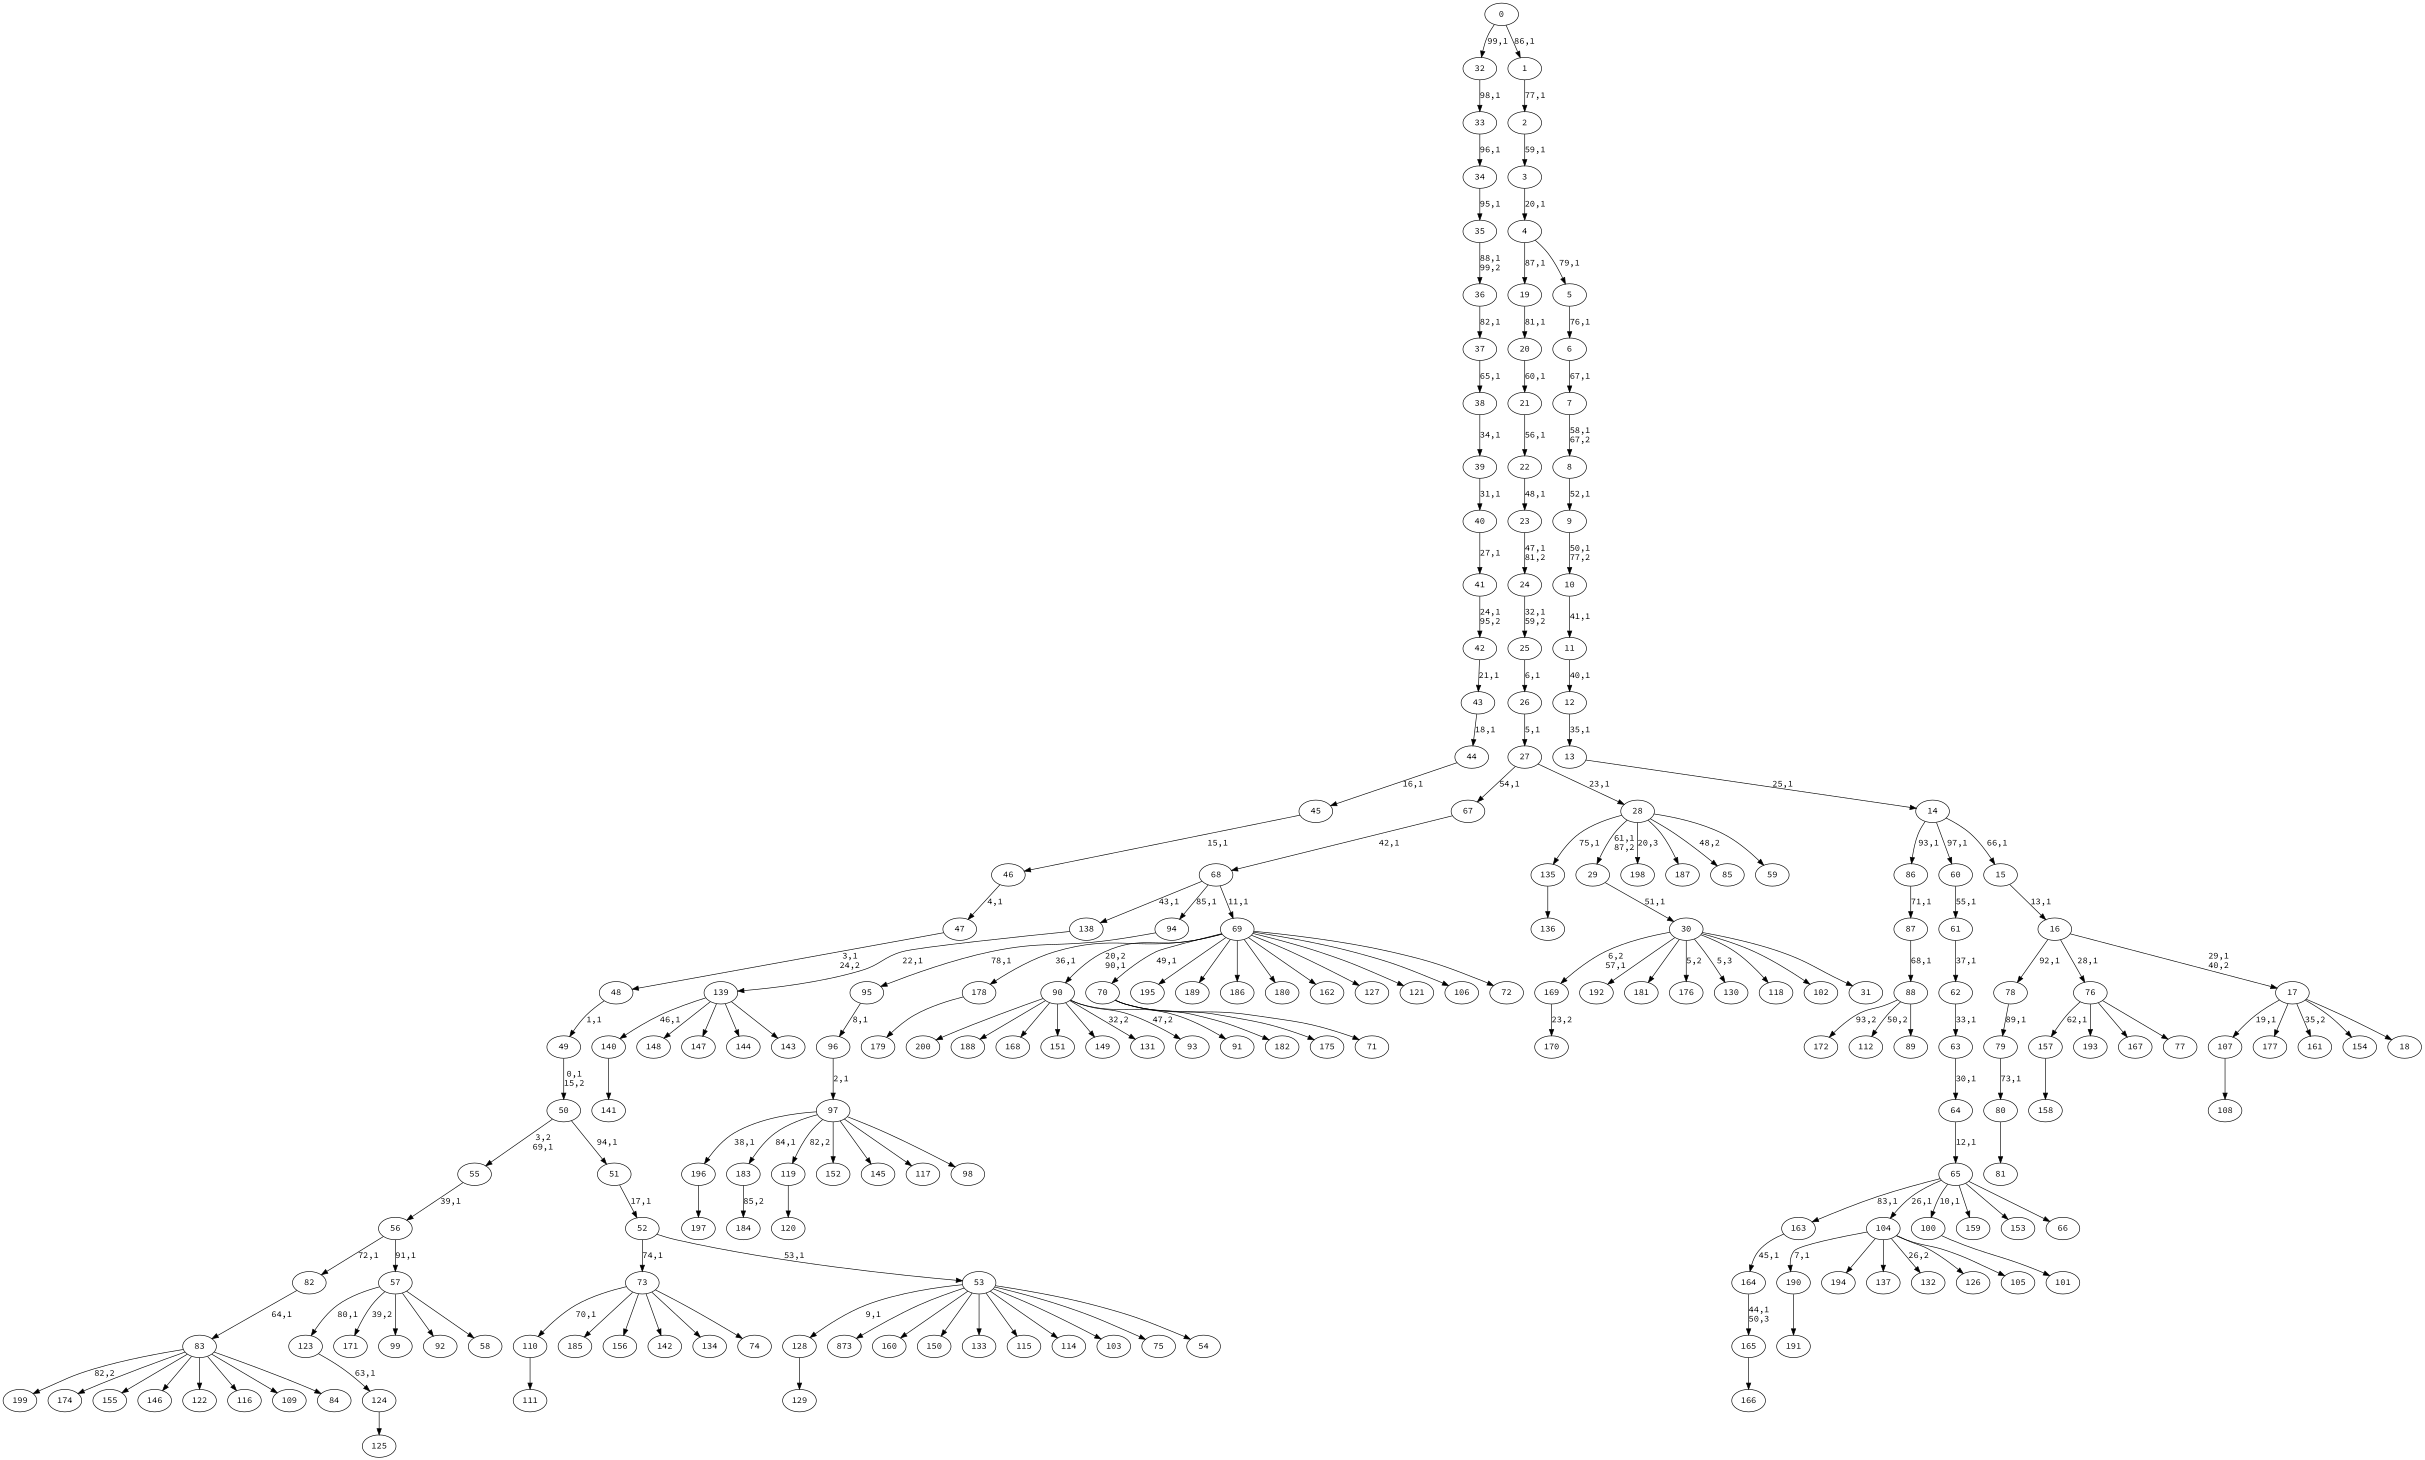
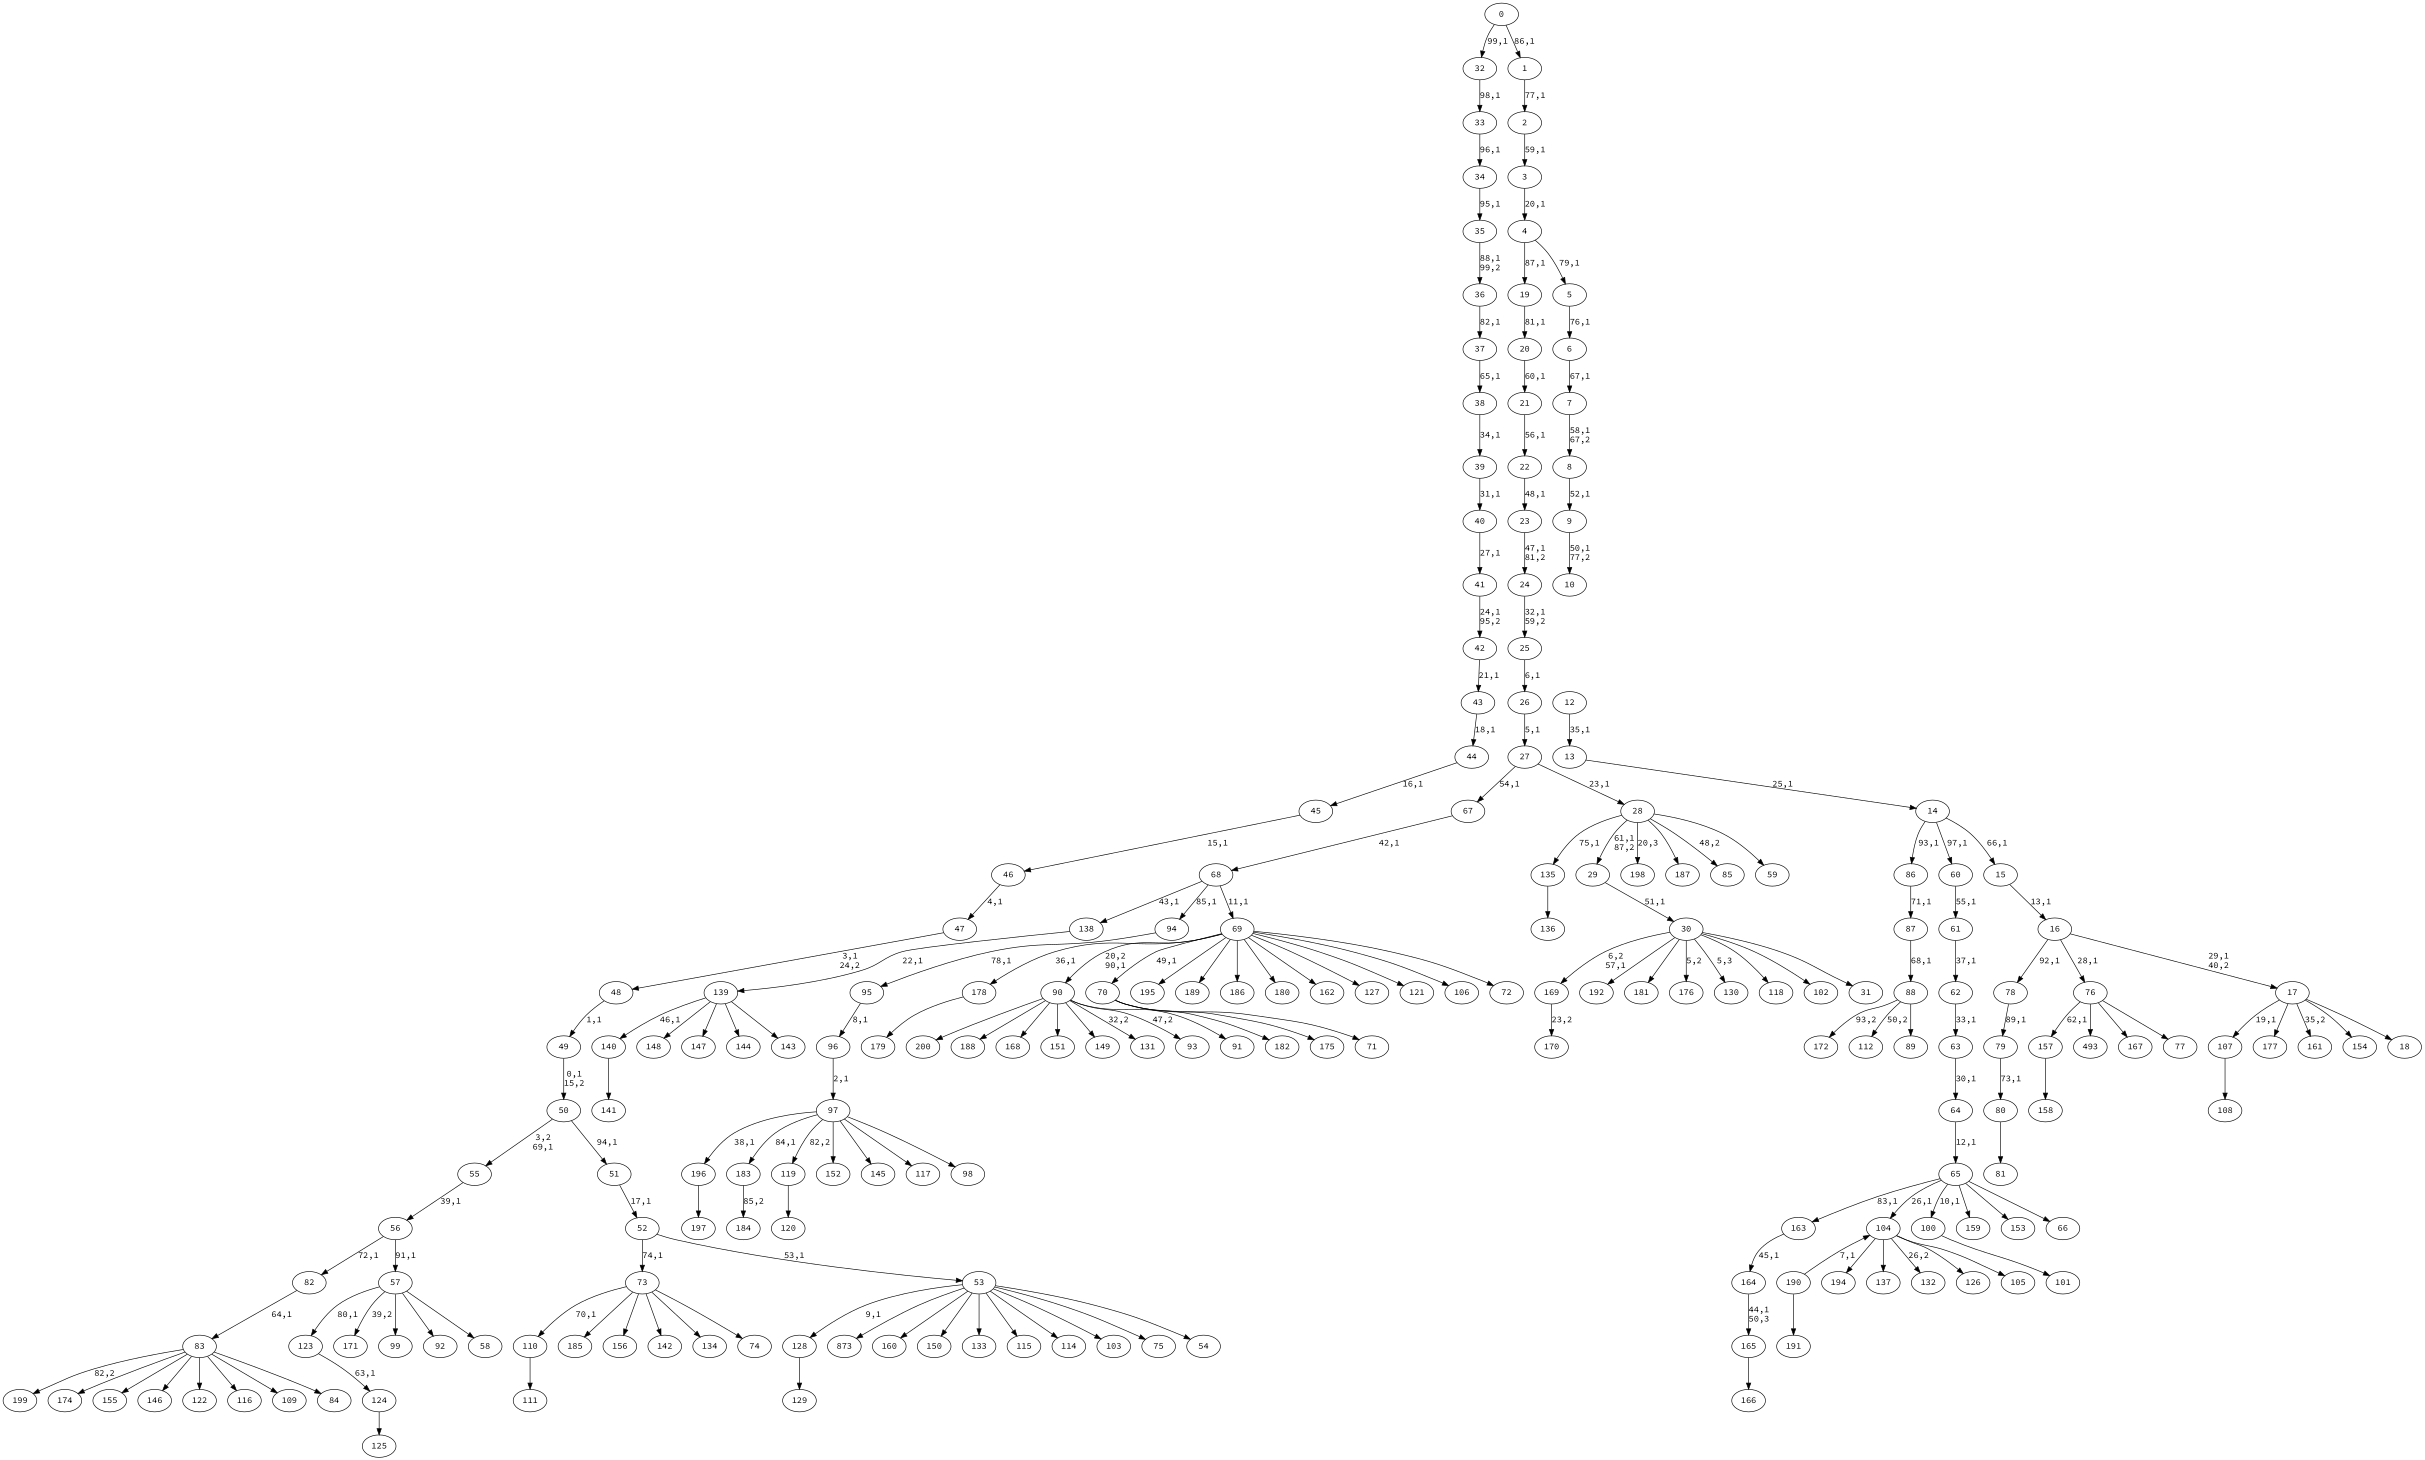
node "11": removed
node "193": label "193" -> "493"
edge "104" -> "190": reversed
